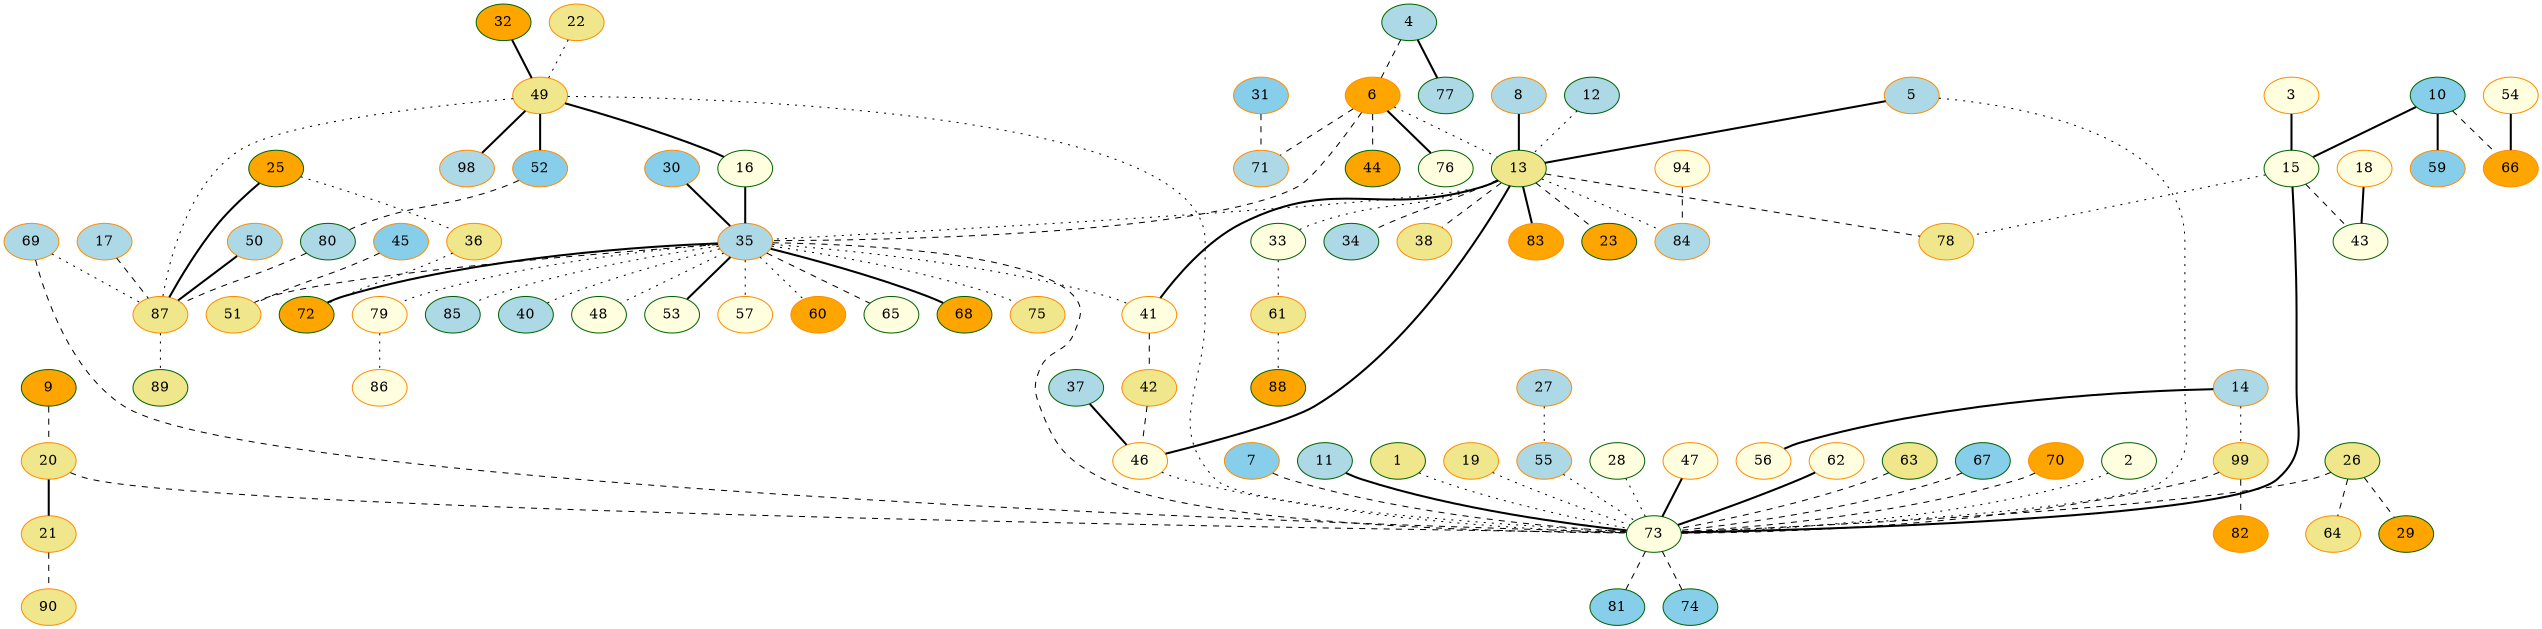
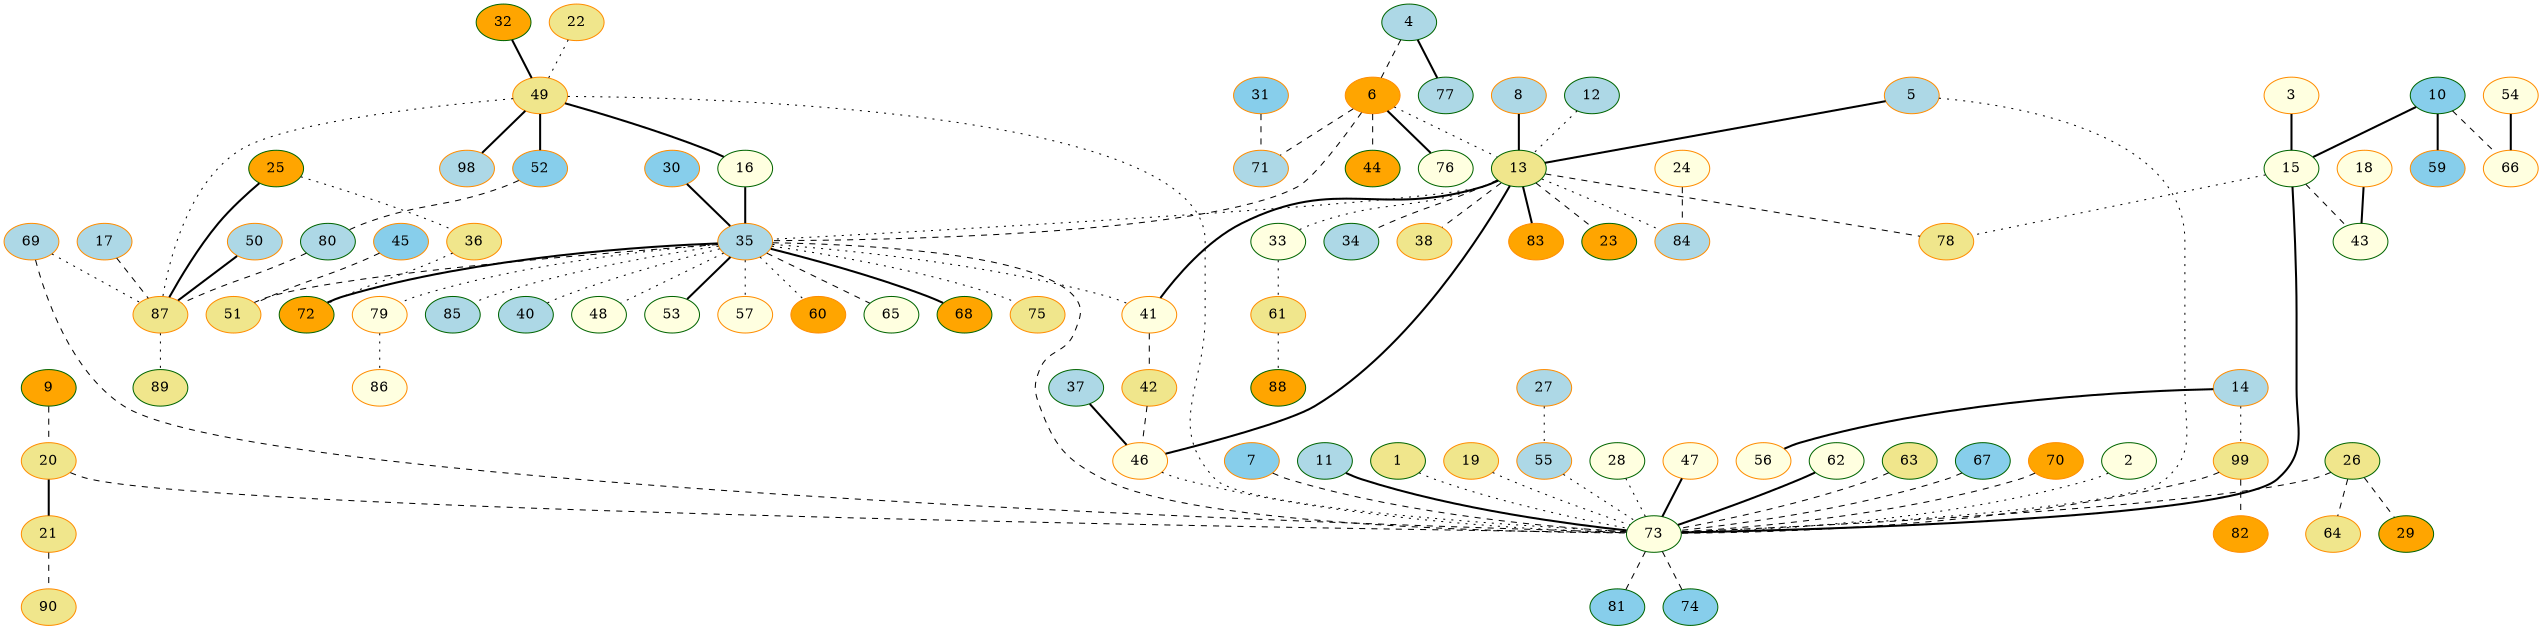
node "94": label "94" -> "24"
node "66": fillcolor orange -> lightyellow
node "62": color darkorange -> darkgreen
